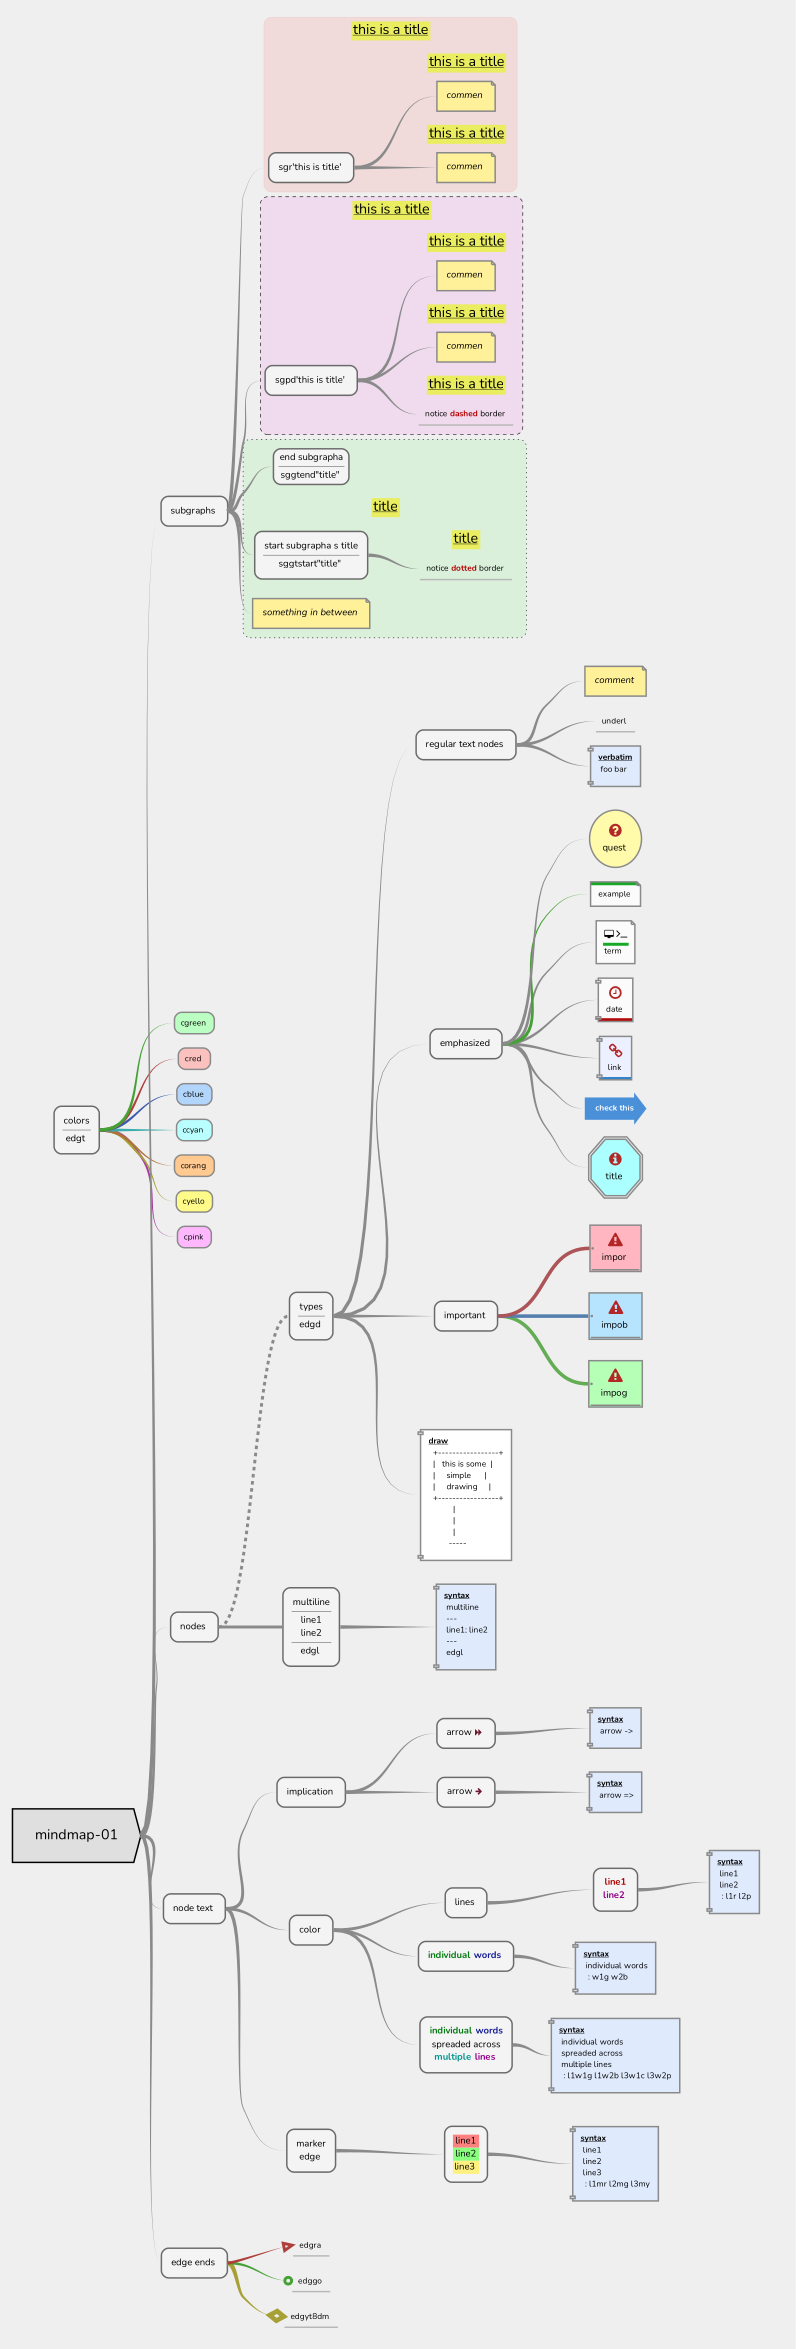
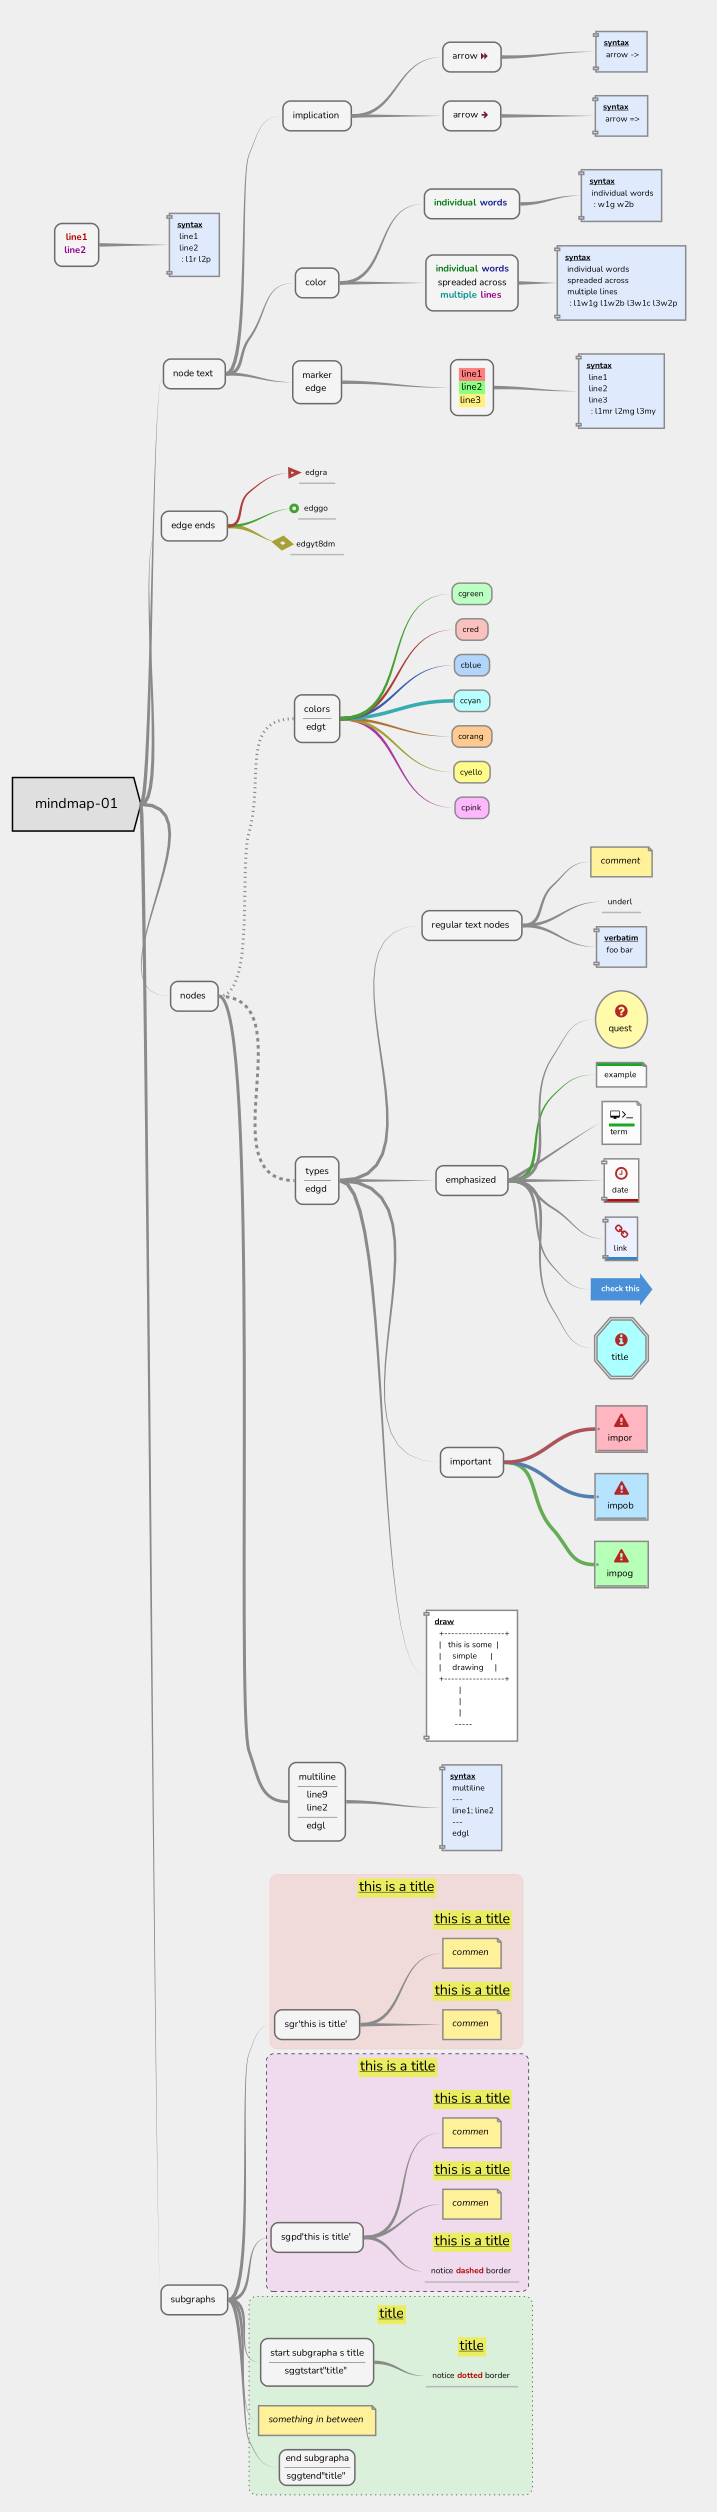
edge "colors" -- "nodes": added
edge "colors" -- "ccyan": style tapered -> bold
node "multiline": text "line1" -> "line9"
node "lines": removed
